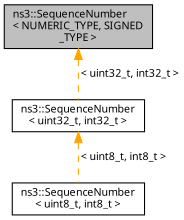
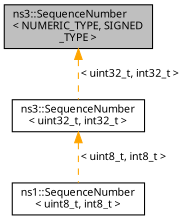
node "ns3::SequenceNumber < uint8_t, int8_t >": label "ns3::SequenceNumber < uint8_t, int8_t >" -> "ns1::SequenceNumber < uint8_t, int8_t >"
